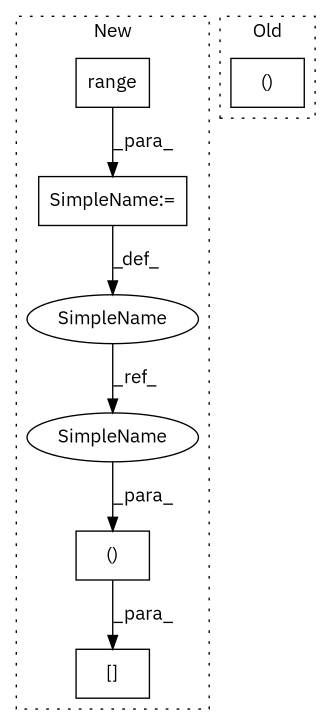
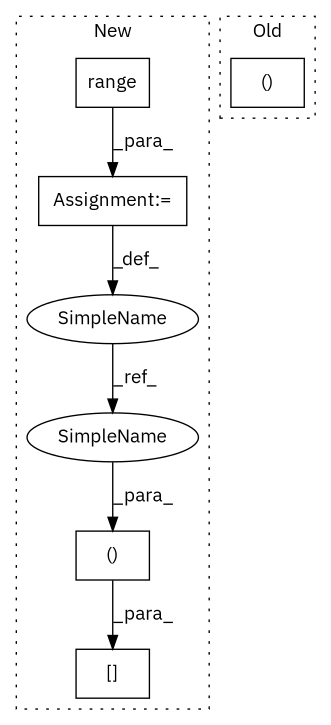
node "SimpleName:=": label "SimpleName:=" -> "Assignment:="
